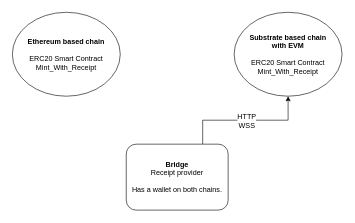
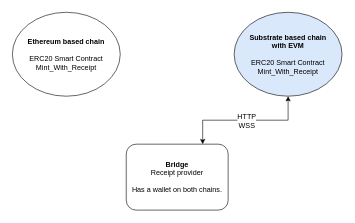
node "Substrate based chain with EVM ERC20 Smart Contract Mint_With_Receipt": fillcolor #ffffff -> #dae8fc
edge "Bridge Receipt provider Has a wallet on both chains." -> "Substrate based chain with EVM ERC20 Smart Contract Mint_With_Receipt": arrowhead none -> classic
